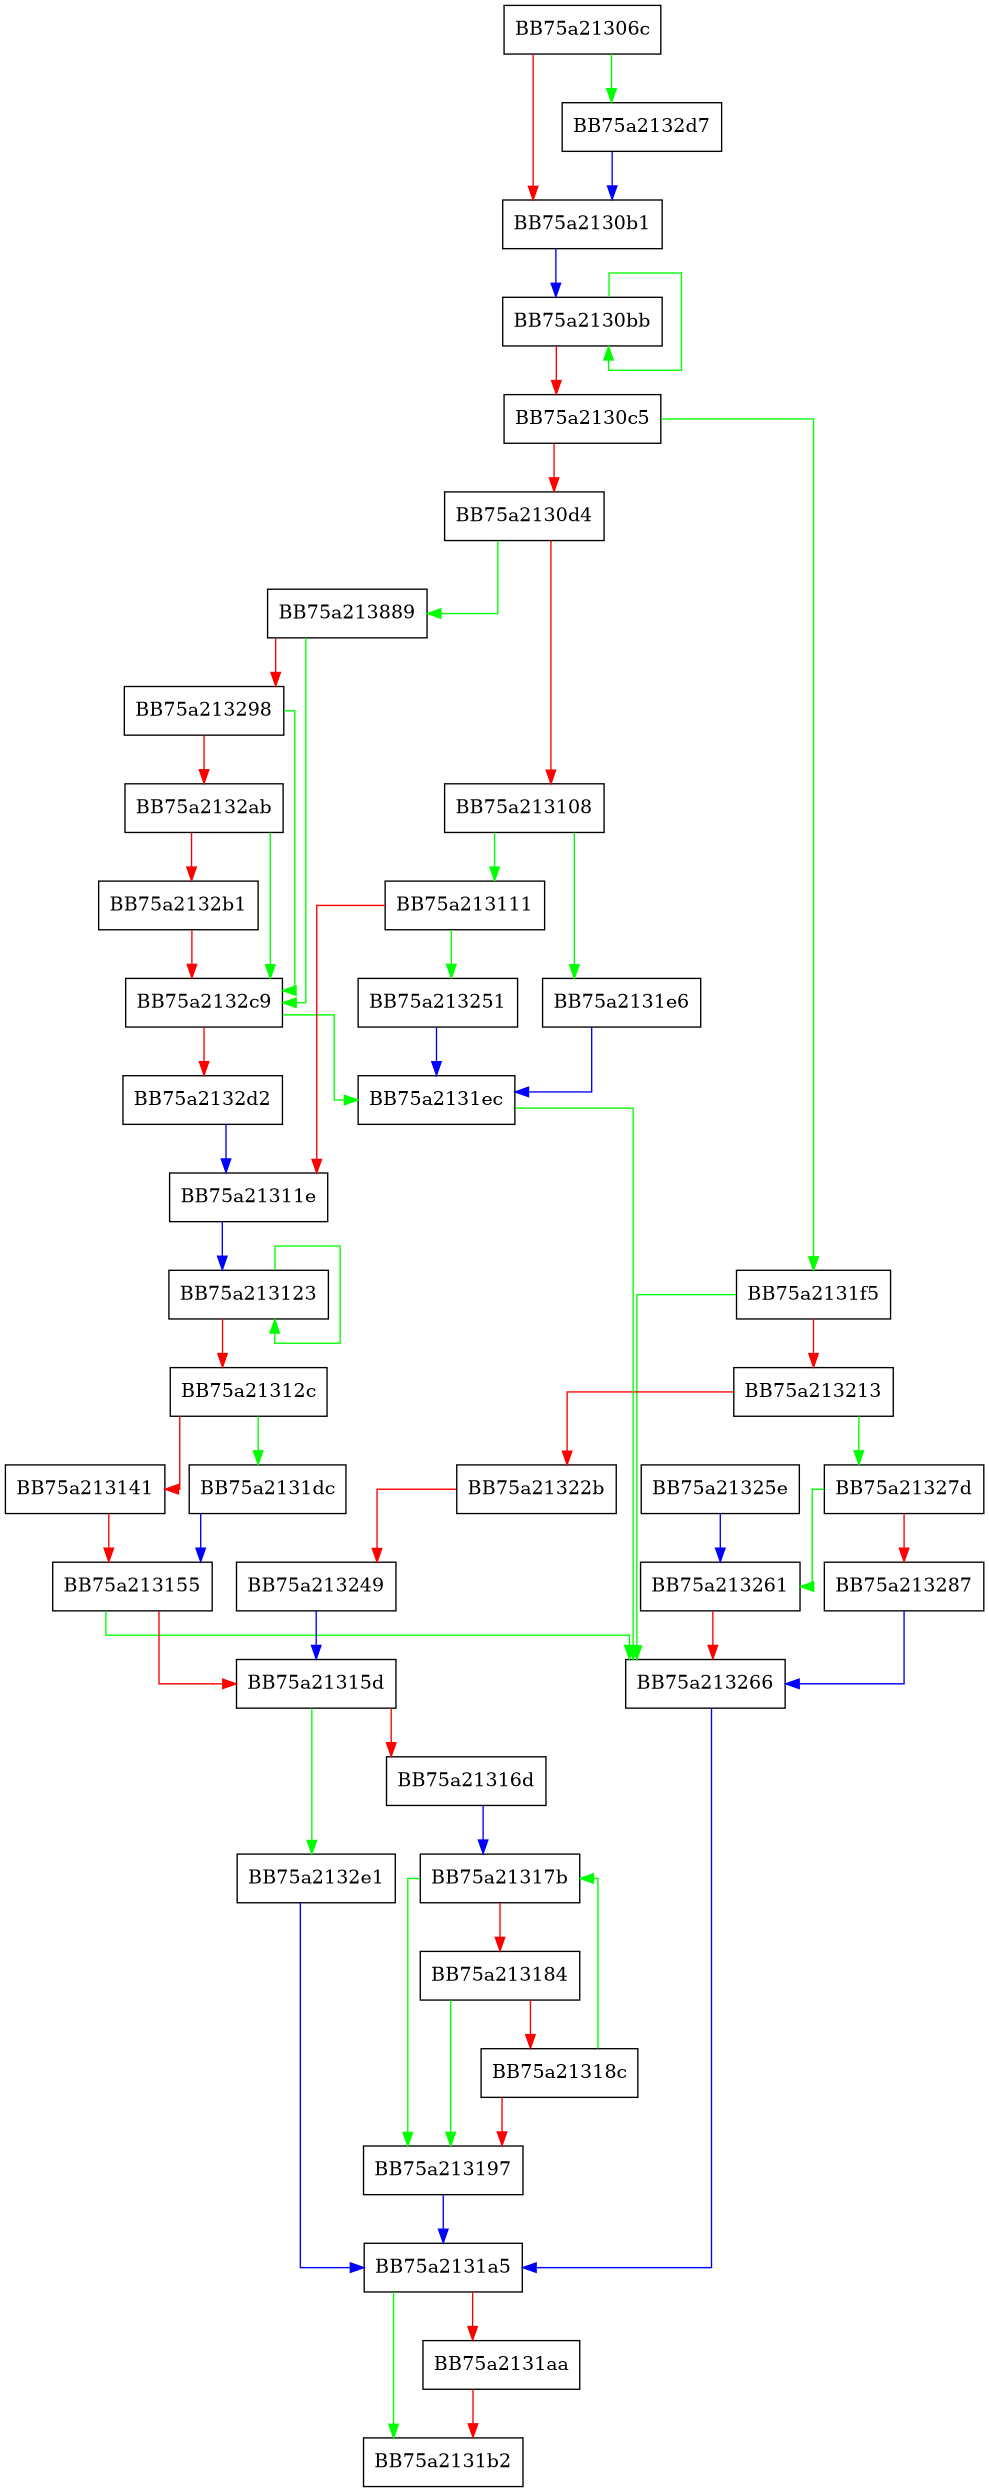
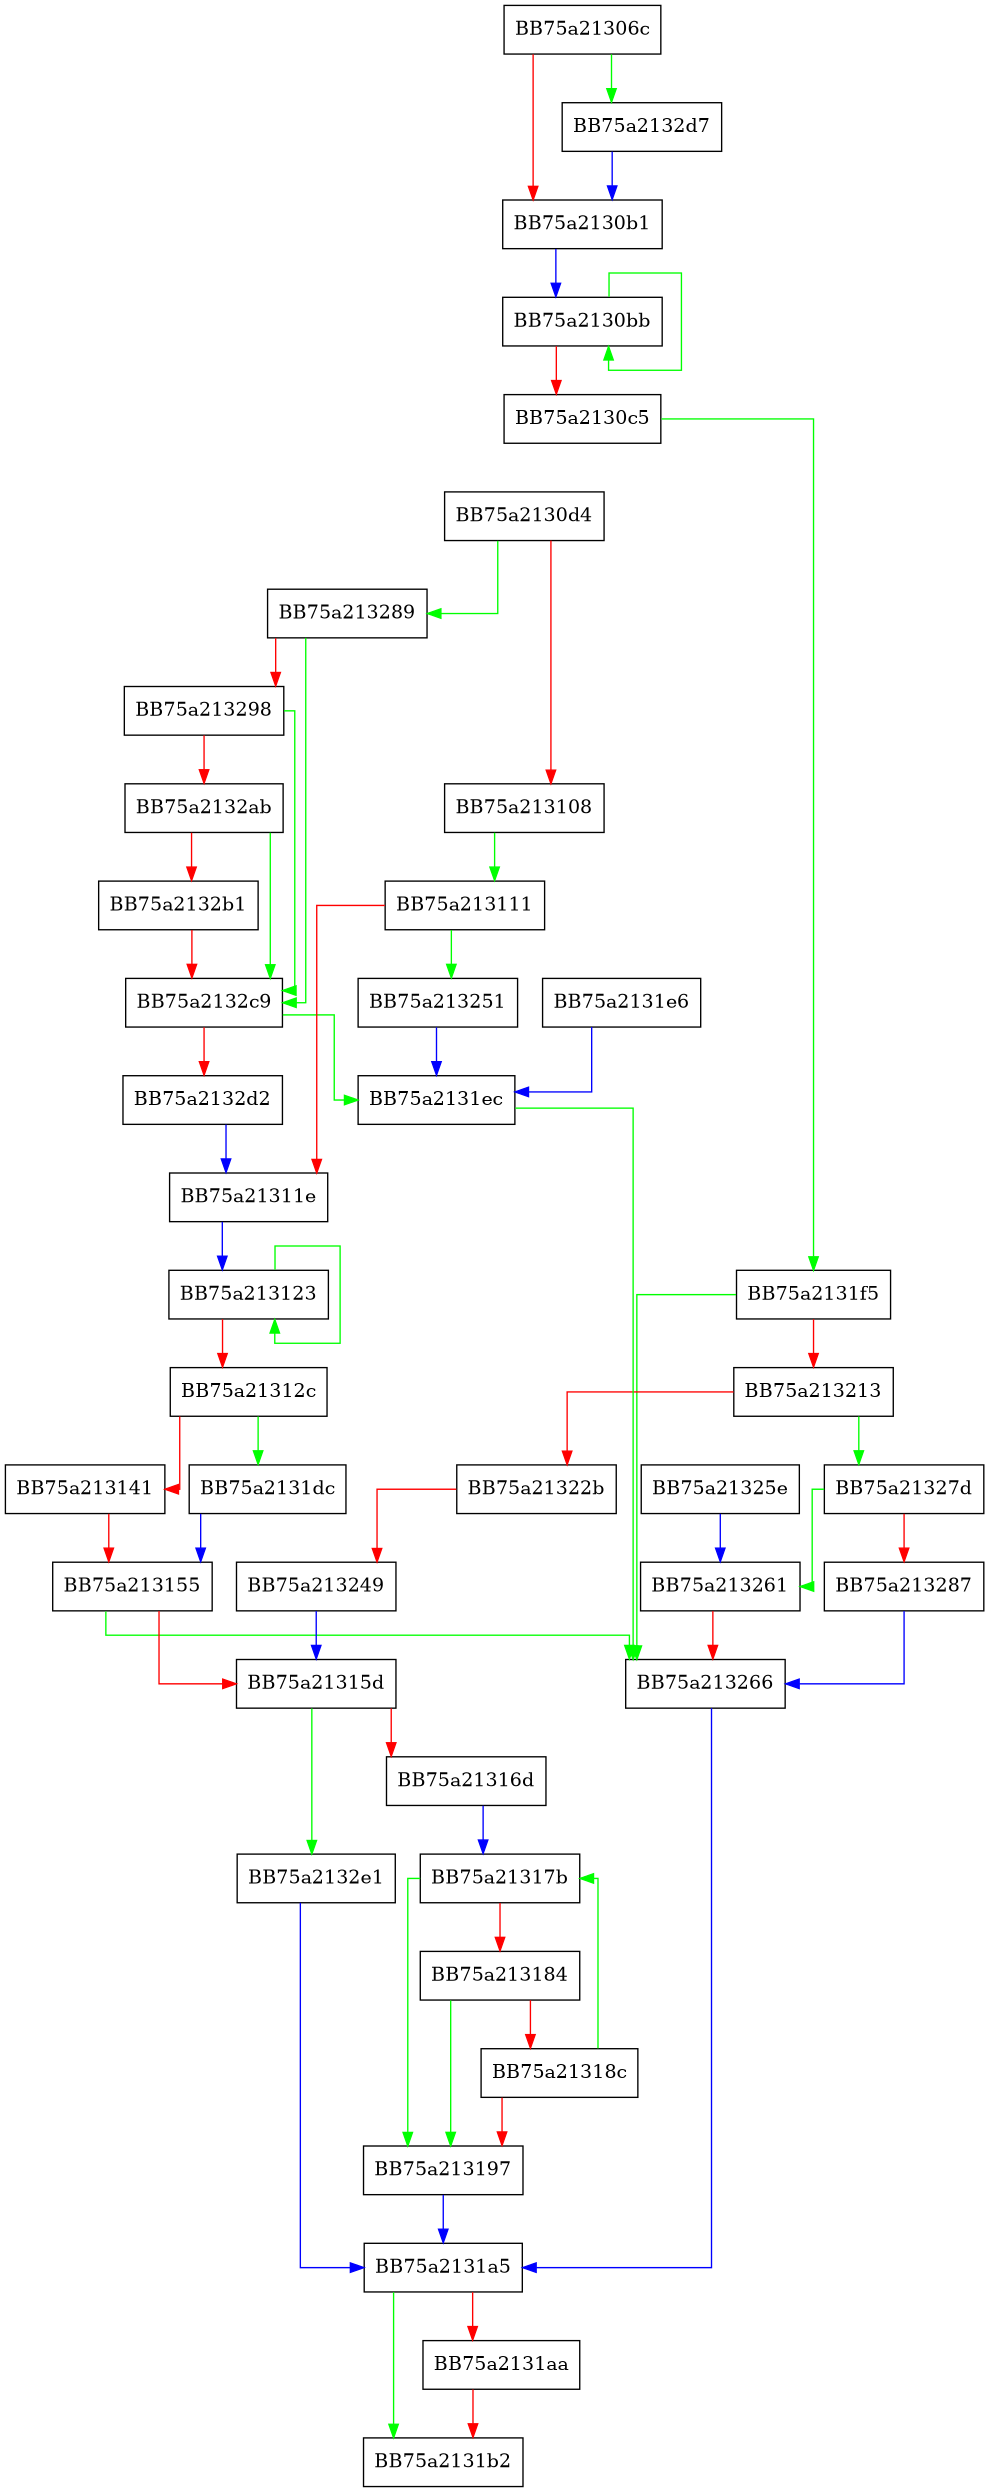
edge "BB75a2130c5" -> "BB75a2130d4": removed
node "BB75a213889": label "BB75a213889" -> "BB75a213289"
edge "BB75a213108" -> "BB75a2131e6": removed
